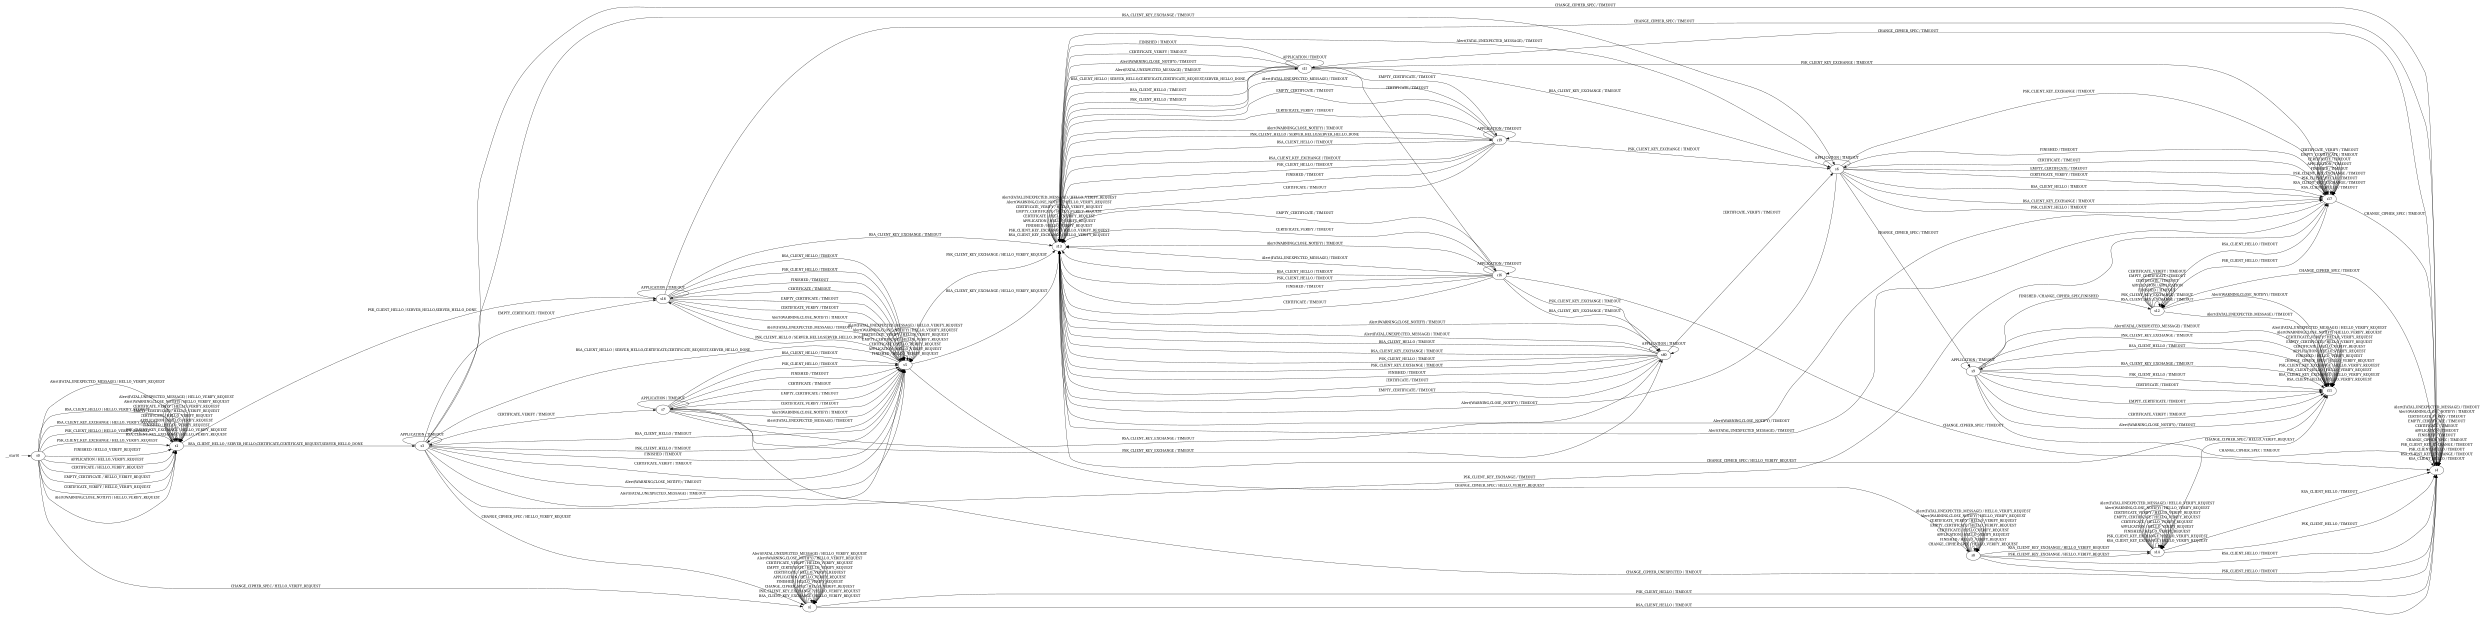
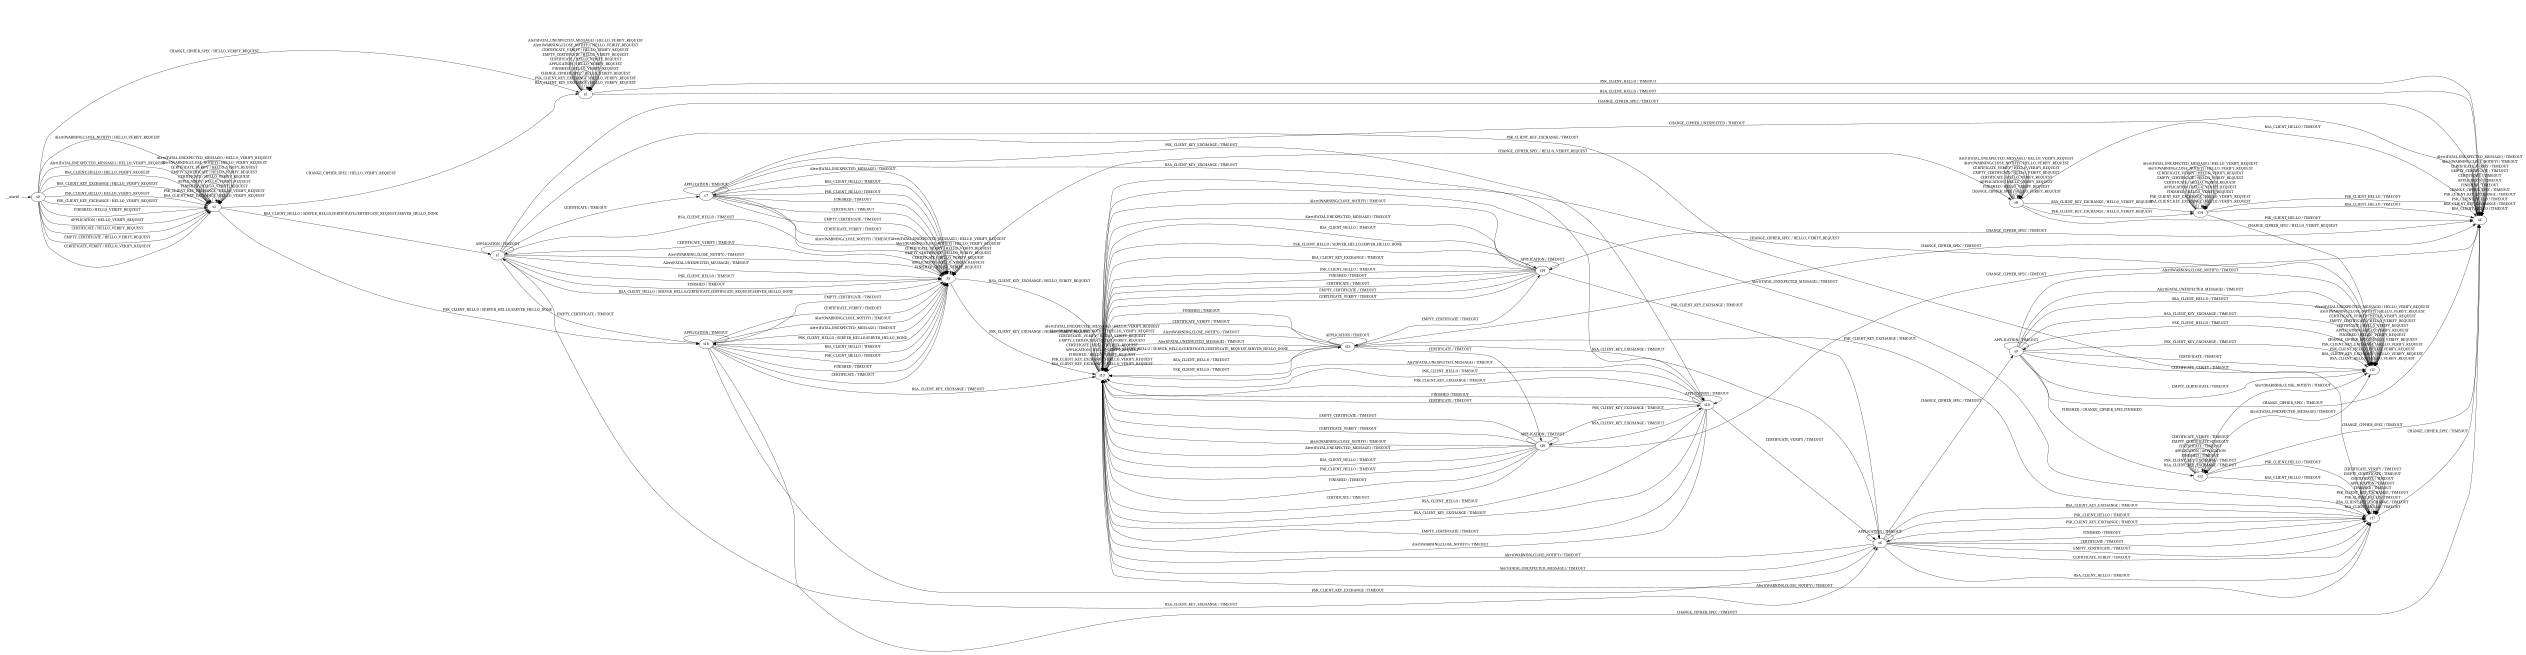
edge "s19" -> "s4": added, label "CHANGE_CIPHER_SPEC / TIMEOUT"
node "s80": label "s80" -> "s10"
edge "s3" -> "s7": label "CERTIFICATE_VERIFY / TIMEOUT" -> "CERTIFICATE / TIMEOUT"
edge "s3" -> "s2": now "s1" -> "s2"
edge "s18" -> "s6": added, label "PSK_CLIENT_KEY_EXCHANGE / TIMEOUT"
